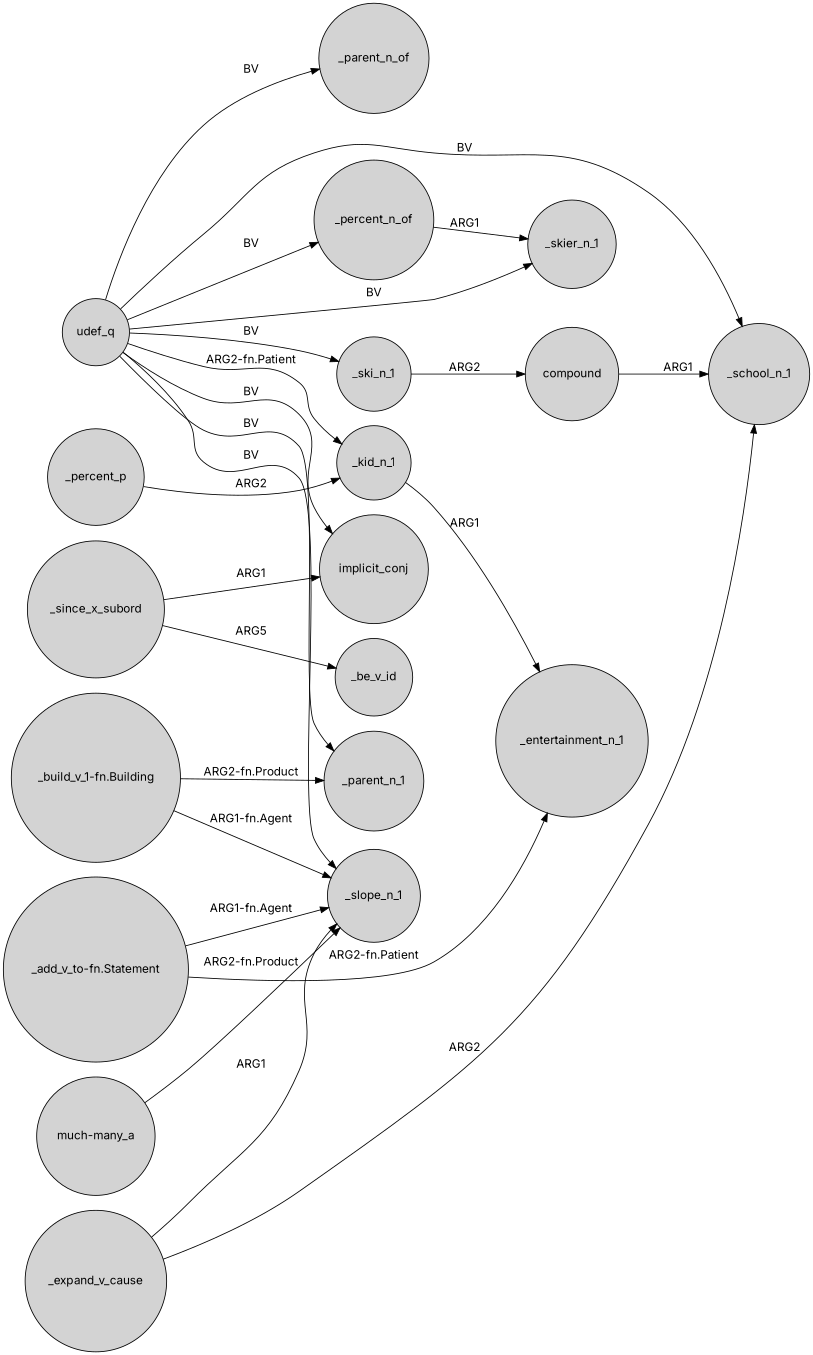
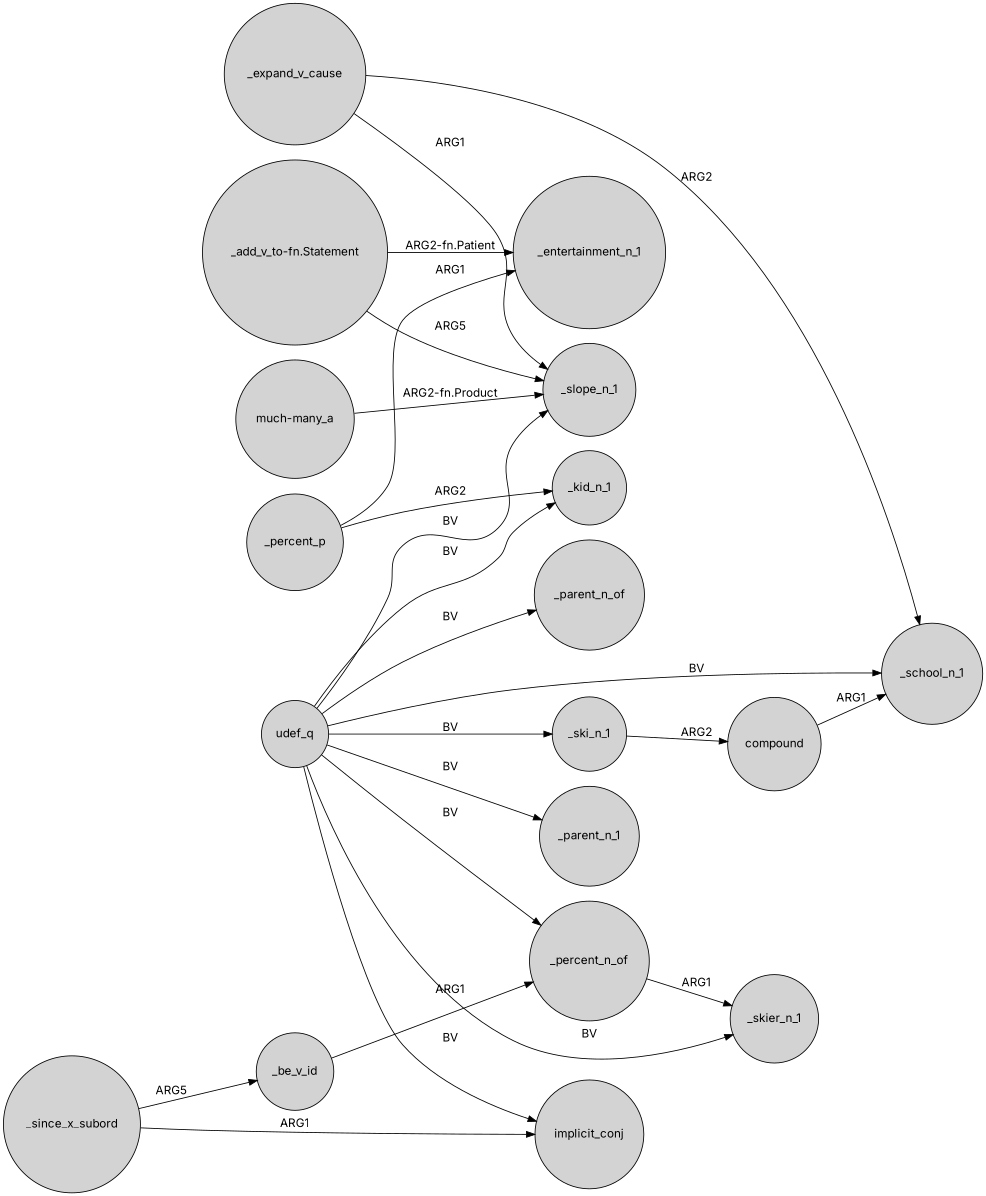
edge "udef_q" -> "_kid_n_1": label "ARG2-fn.Patient" -> "BV"
edge "_kid_n_1" -> "_entertainment_n_1": now "_percent_p" -> "_entertainment_n_1"
node "_build_v_1-fn.Building": removed
edge "_add_v_to-fn.Statement" -> "_slope_n_1": label "ARG1-fn.Agent" -> "ARG5"
edge "_be_v_id" -> "_percent_n_of": added, label "ARG1"
